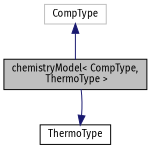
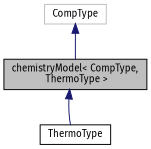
edge "chemistryModel< CompType, ThermoType >" -> "ThermoType": reversed
